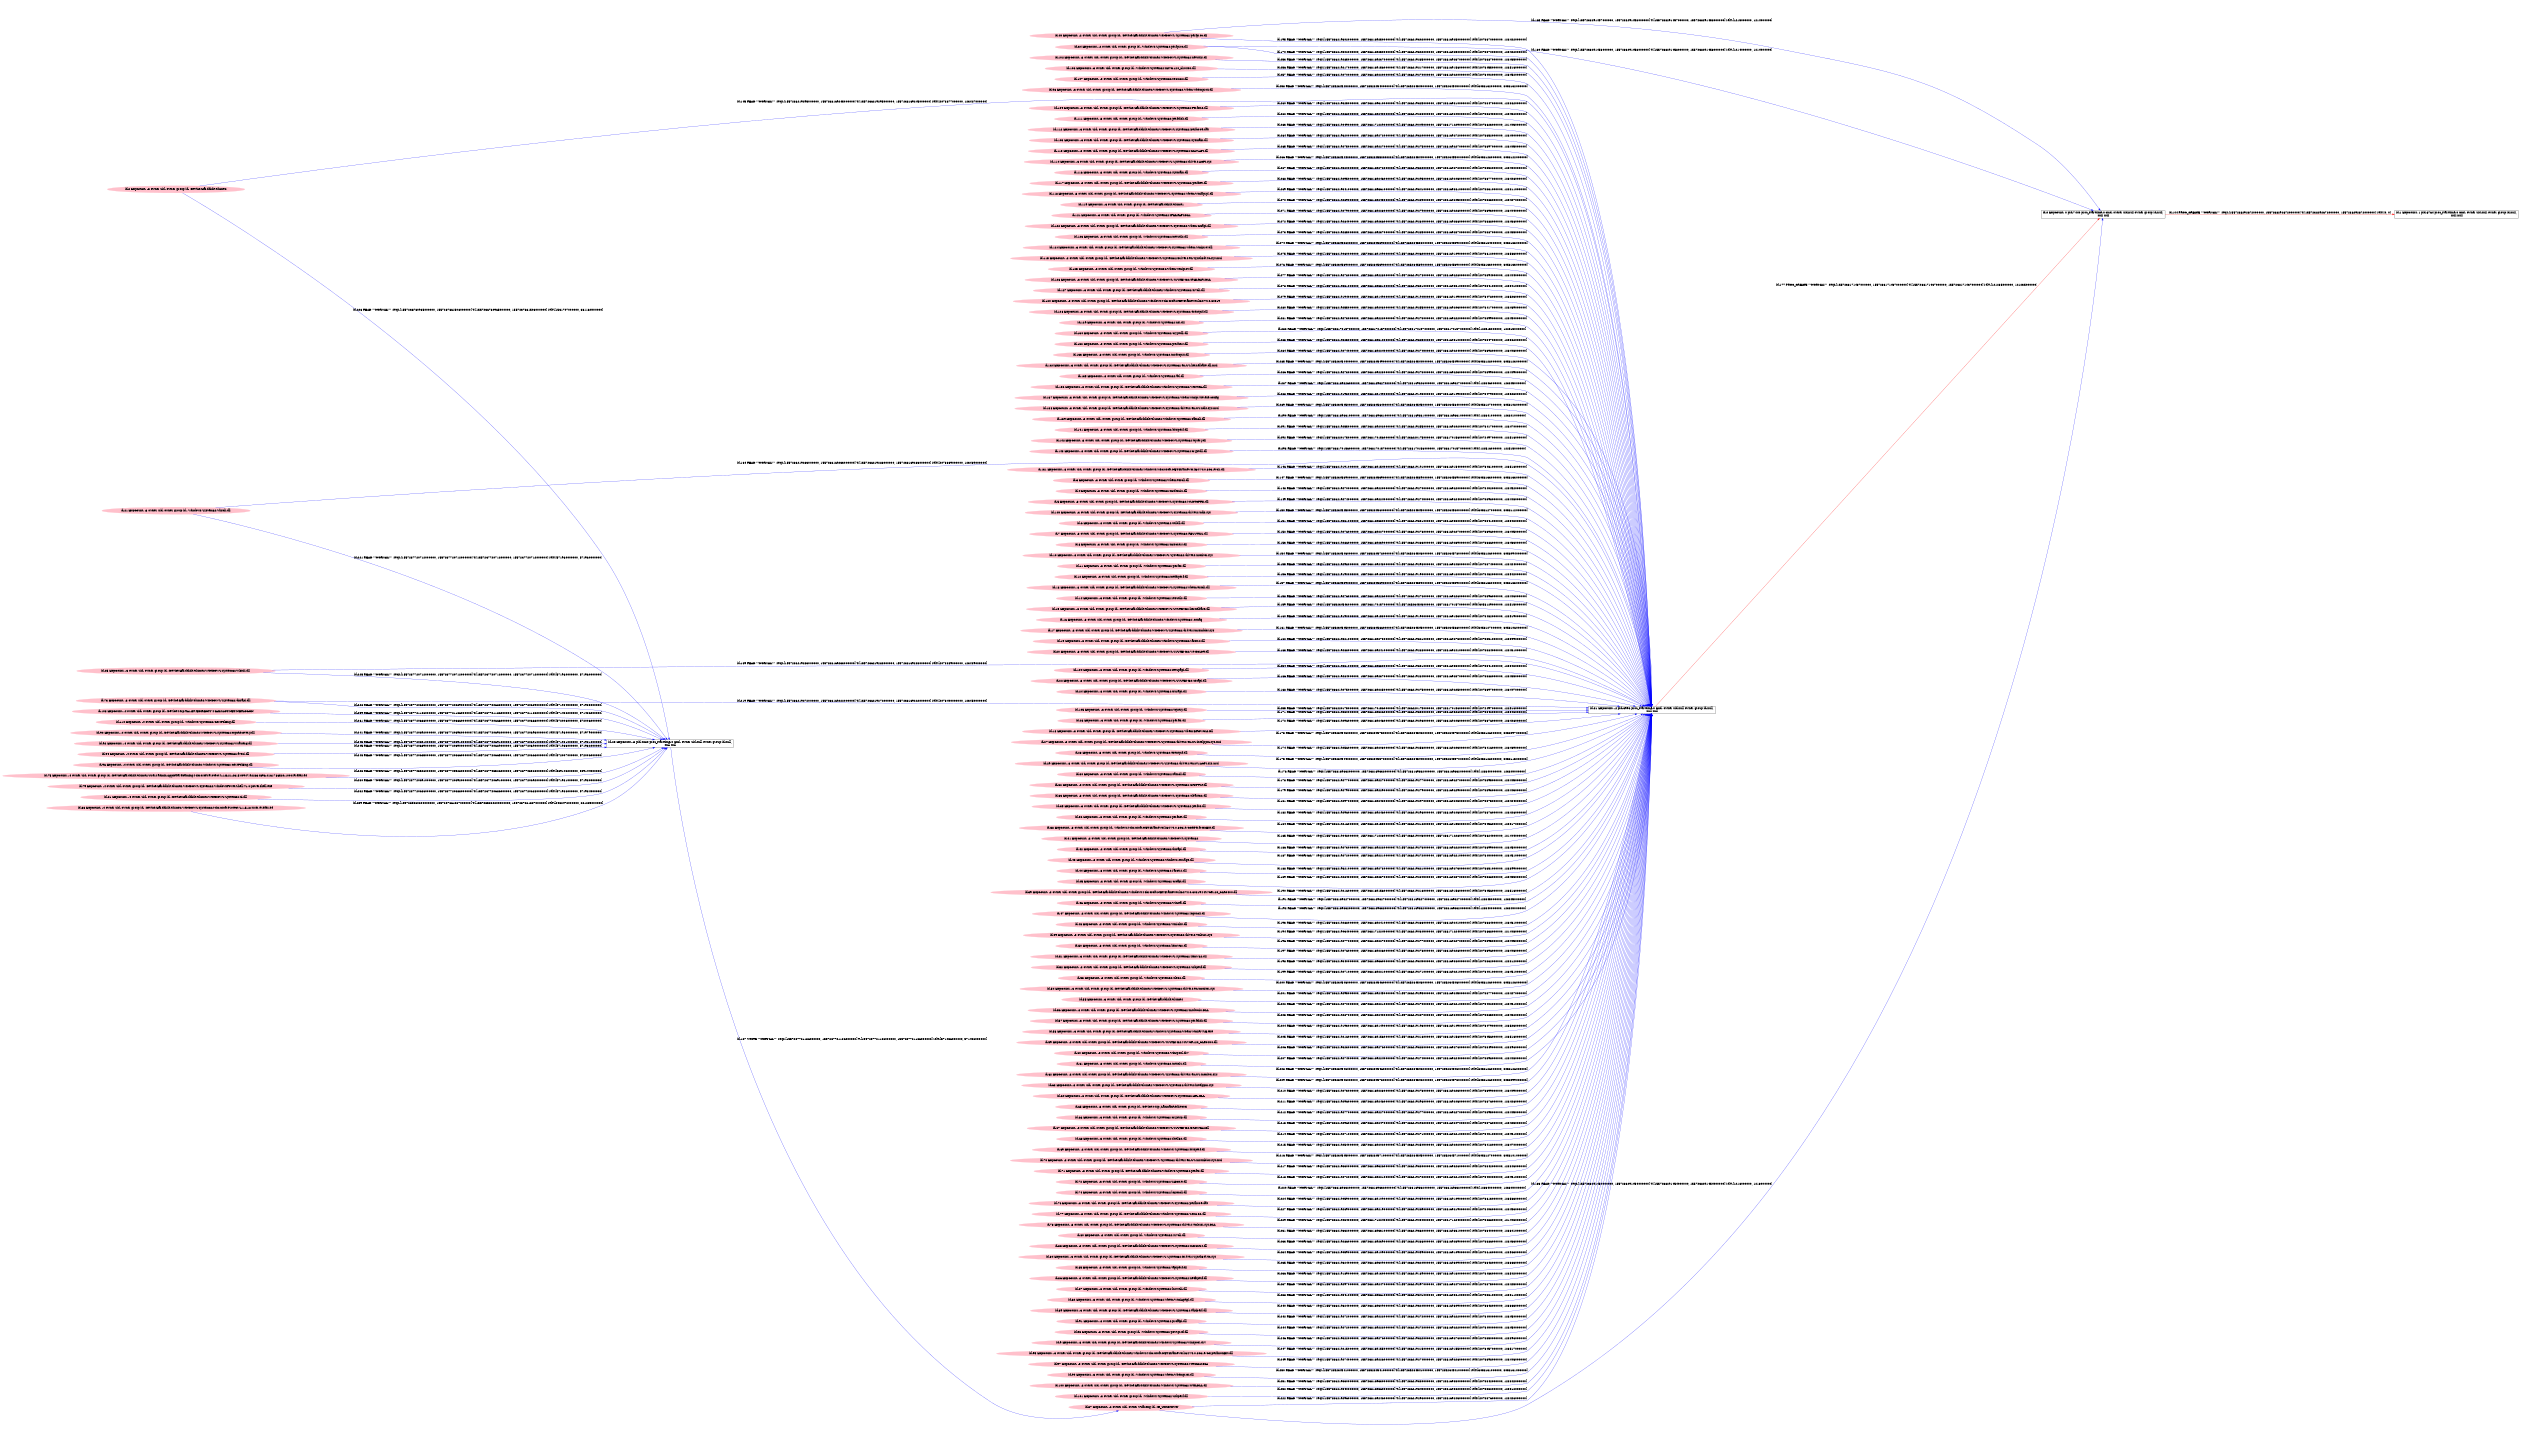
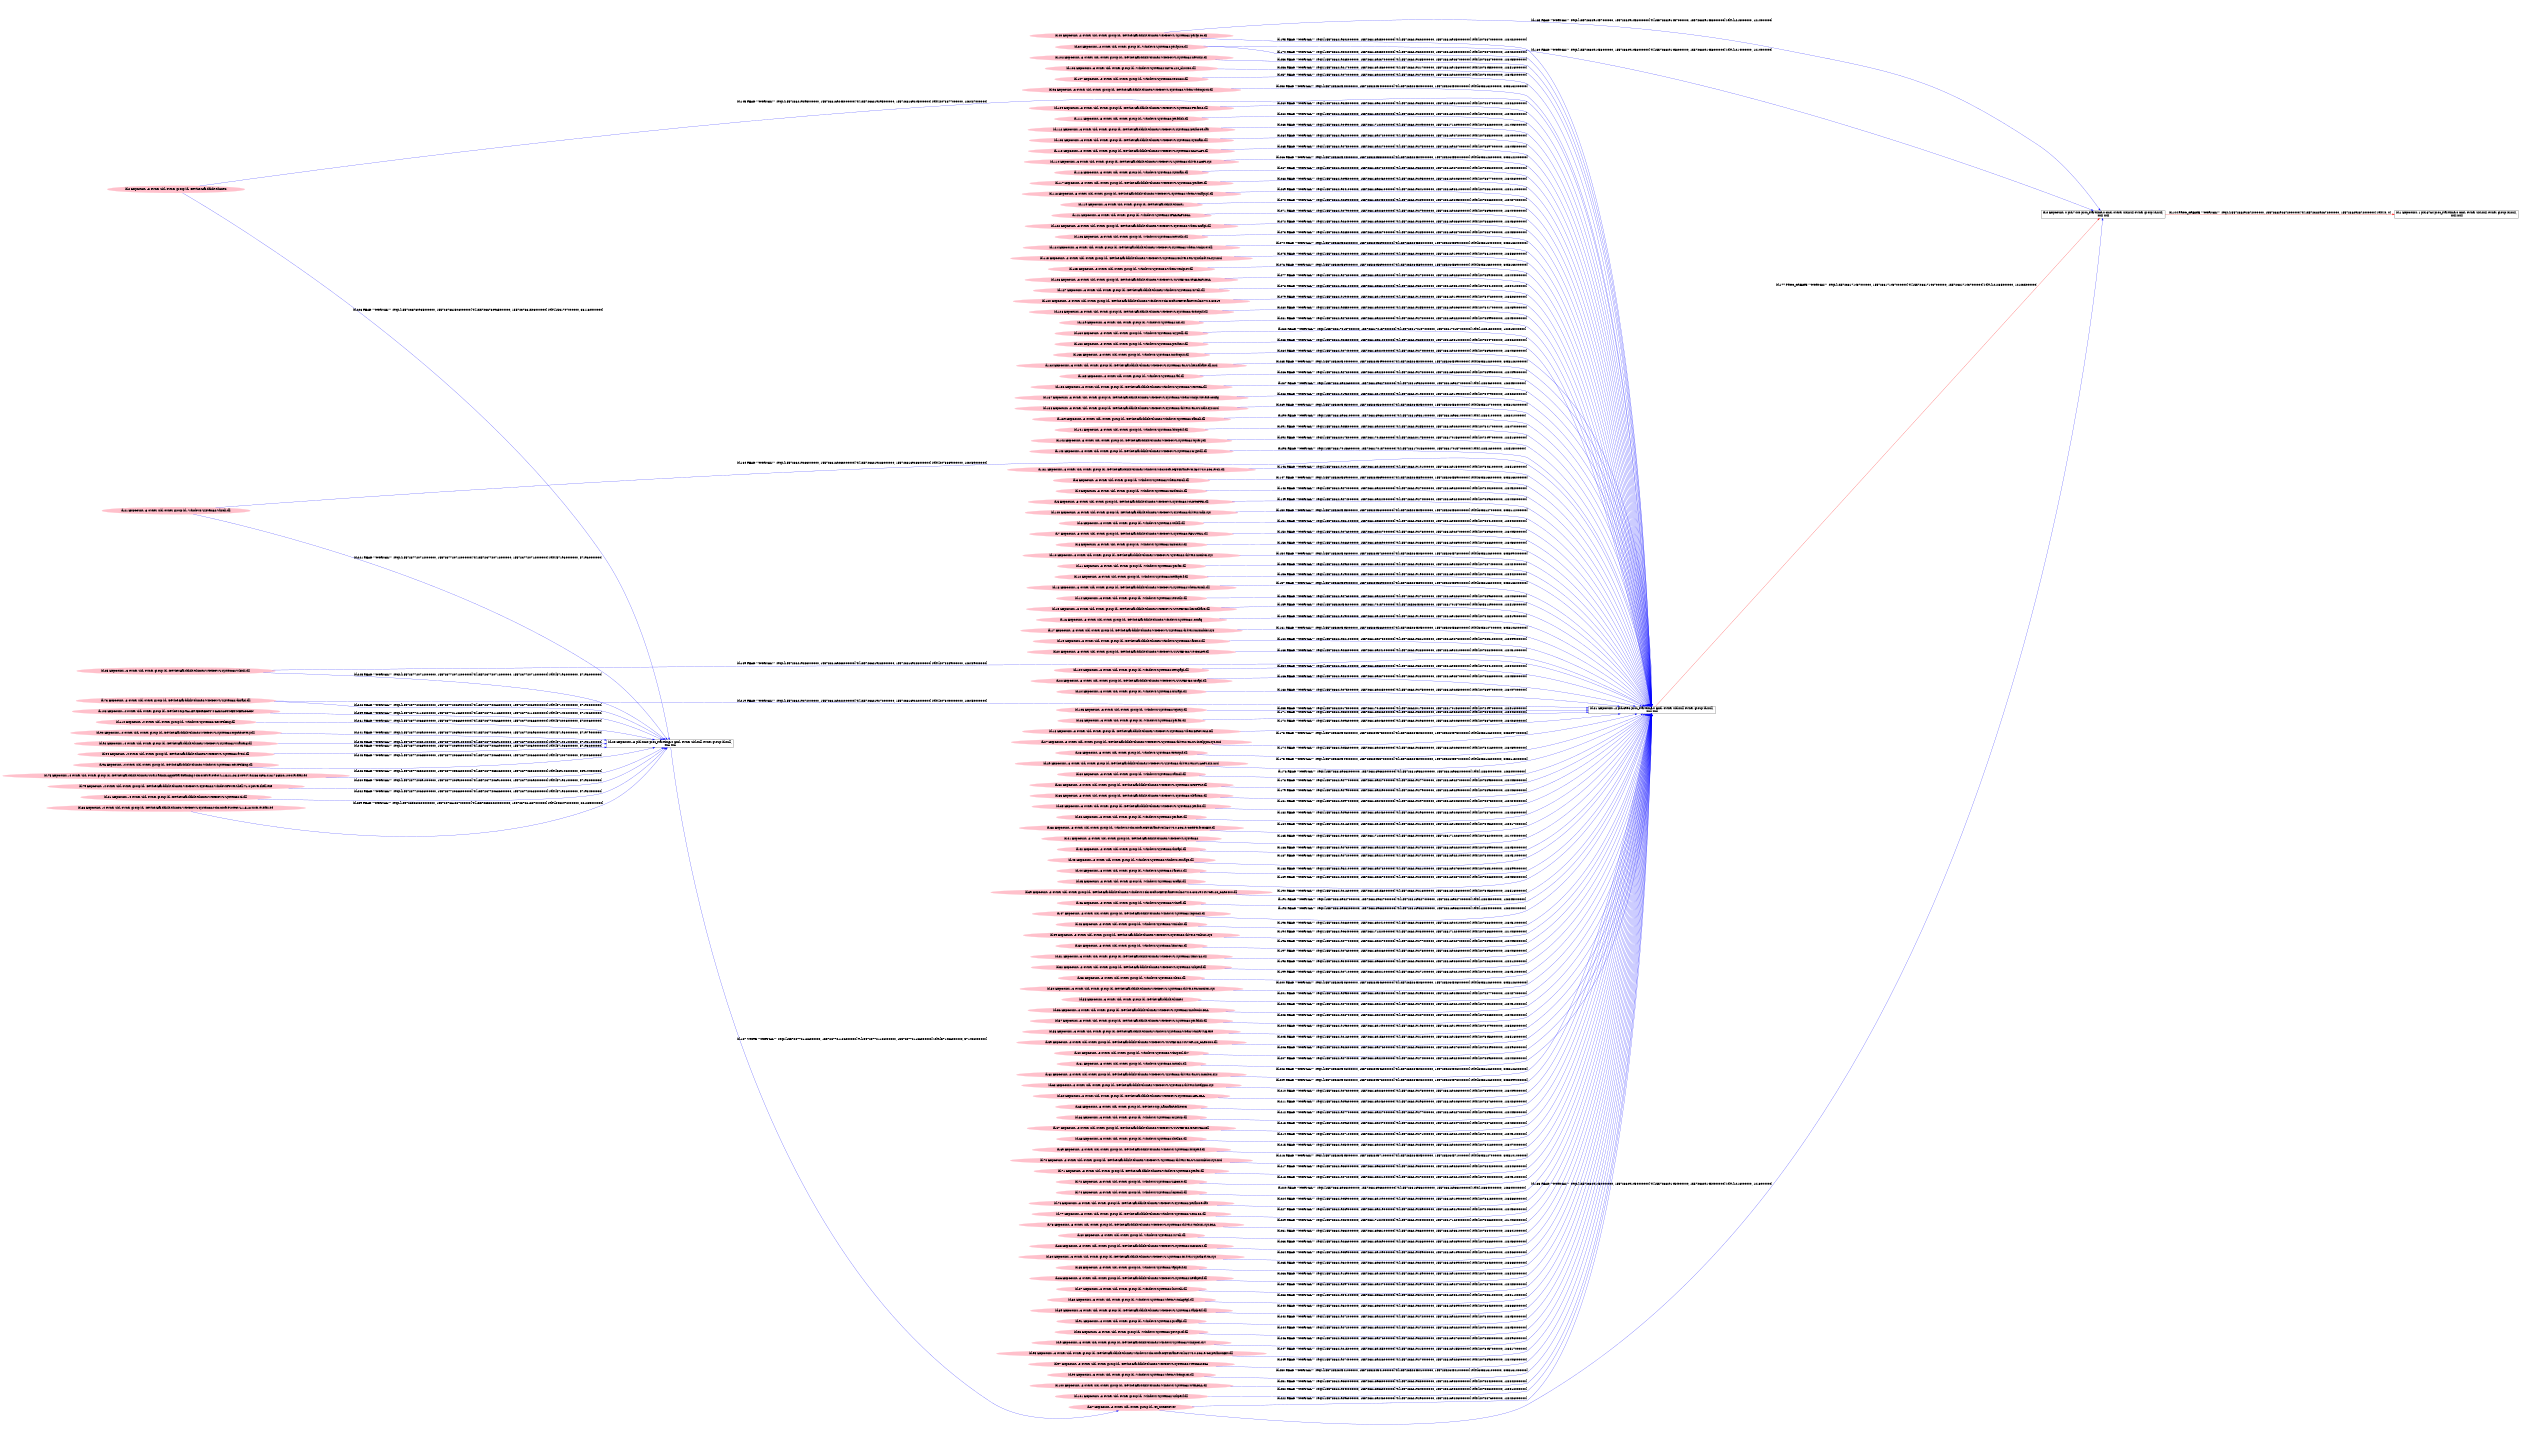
node "id:37 HopCount: -2 owner uid: owner wuaueng id: /FI_UNKNOWN": label "id:37 HopCount: -2 owner uid: owner wuaueng id: /FI_UNKNOWN" -> "id:37 HopCount: -2 owner uid: owner group id: /FI_UNKNOWN"
